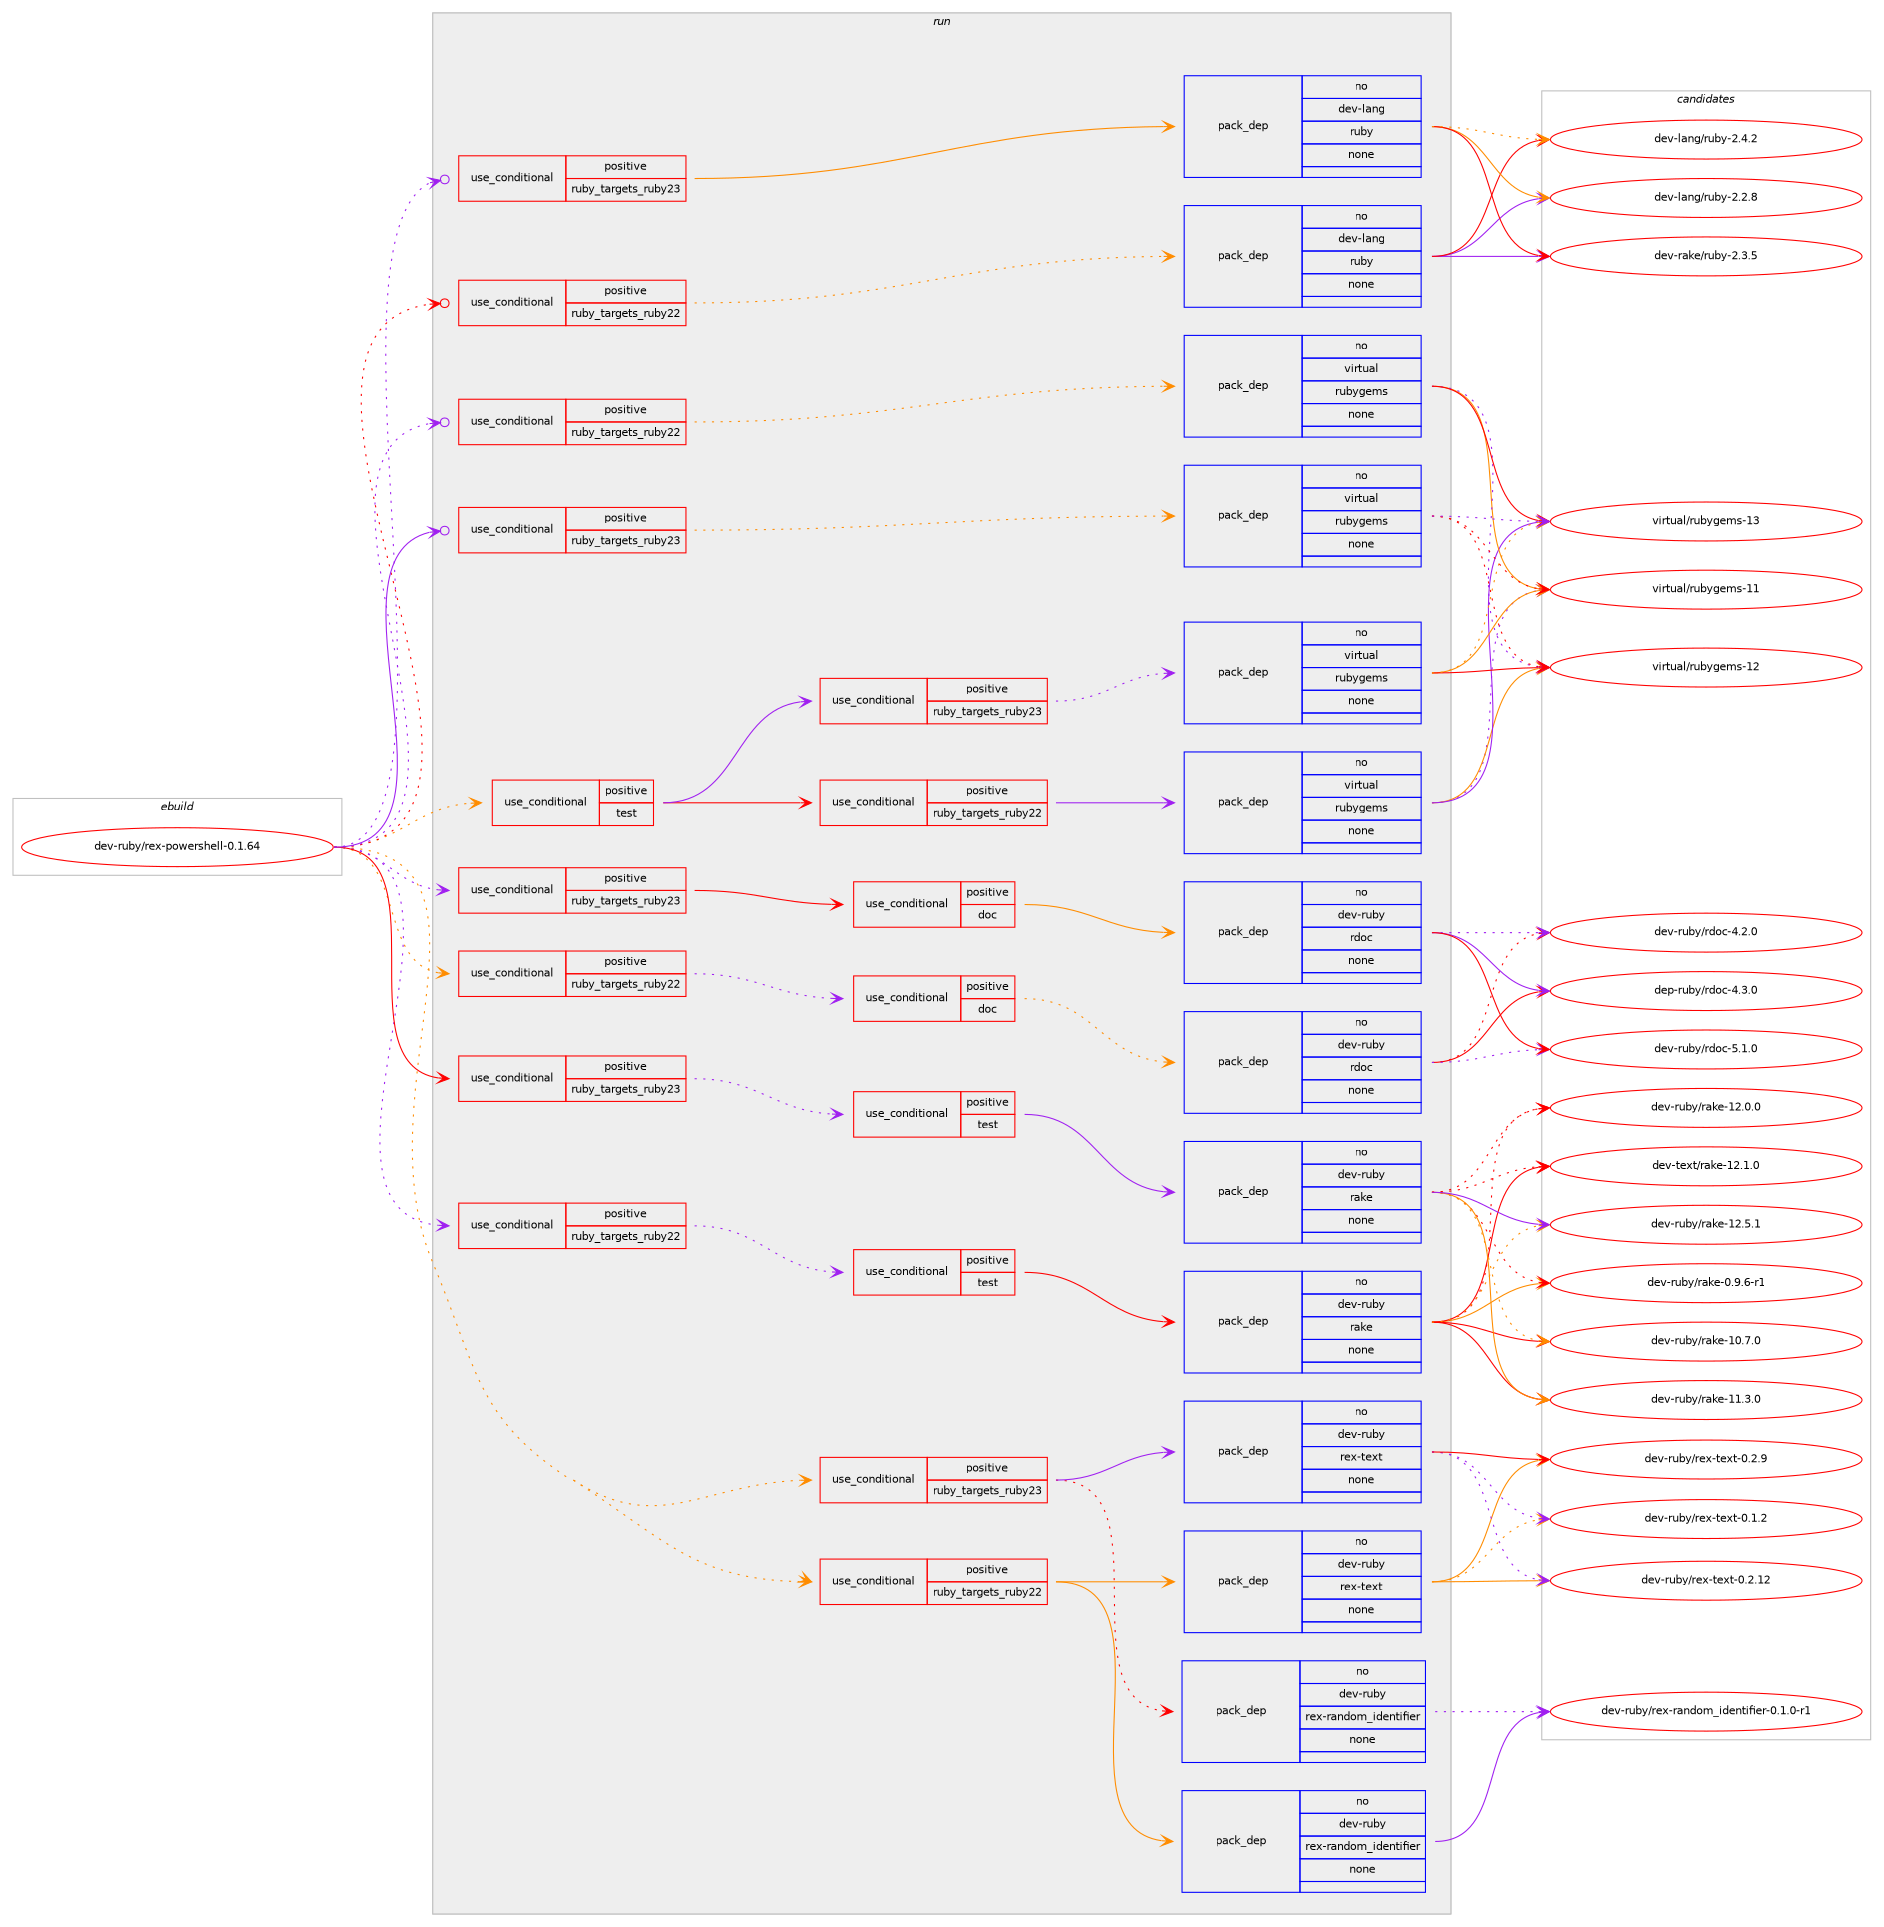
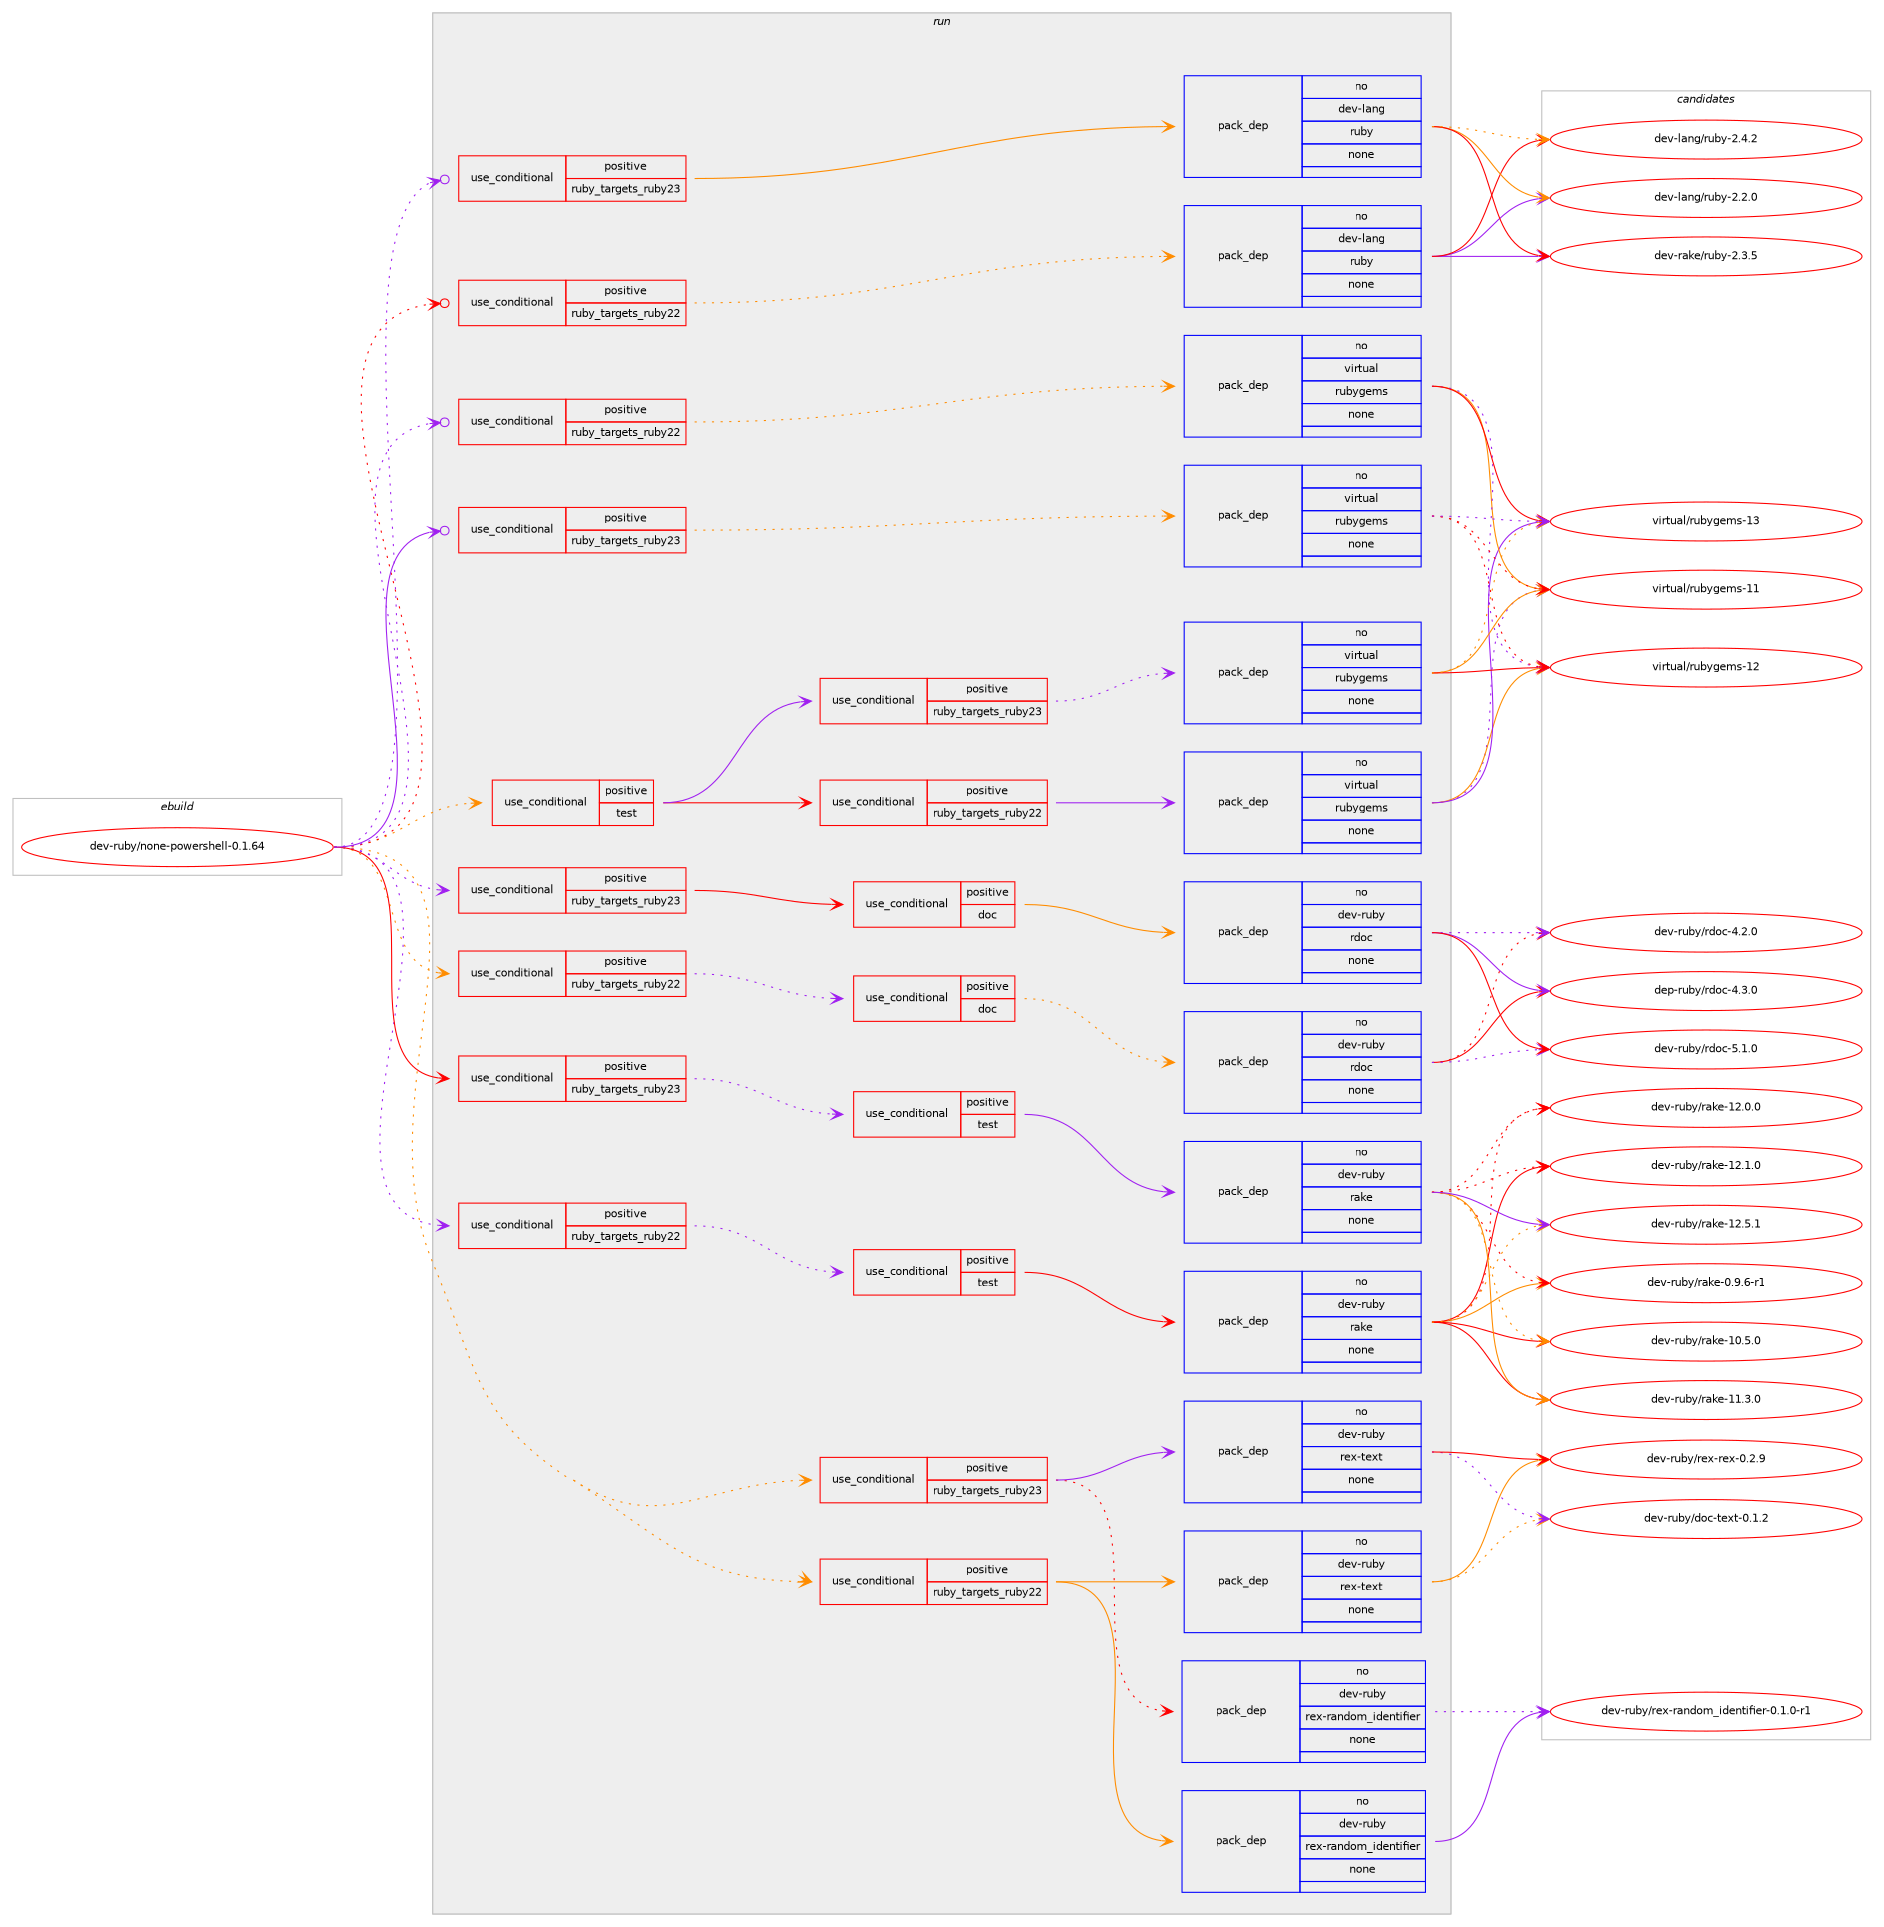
node "dev-lang/ruby-2.2.8": label "dev-lang/ruby-2.2.8" -> "dev-lang/ruby-2.2.0"
node "dev-ruby/rex-powershell-0.1.64": label "dev-ruby/rex-powershell-0.1.64" -> "dev-ruby/none-powershell-0.1.64"
node "dev-text/rake-12.1.0": label "dev-text/rake-12.1.0" -> "dev-ruby/rake-12.1.0"
node "dev-ruby/rake-10.7.0": label "dev-ruby/rake-10.7.0" -> "dev-ruby/rake-10.5.0"
node "dev-ruby/rex-text-0.2.9": label "dev-ruby/rex-text-0.2.9" -> "dev-ruby/rex-rex-0.2.9"
node "dev-ruby/rex-text-0.1.2": label "dev-ruby/rex-text-0.1.2" -> "dev-ruby/doc-text-0.1.2"
node "dev-ruby/rex-text-0.2.12": removed
